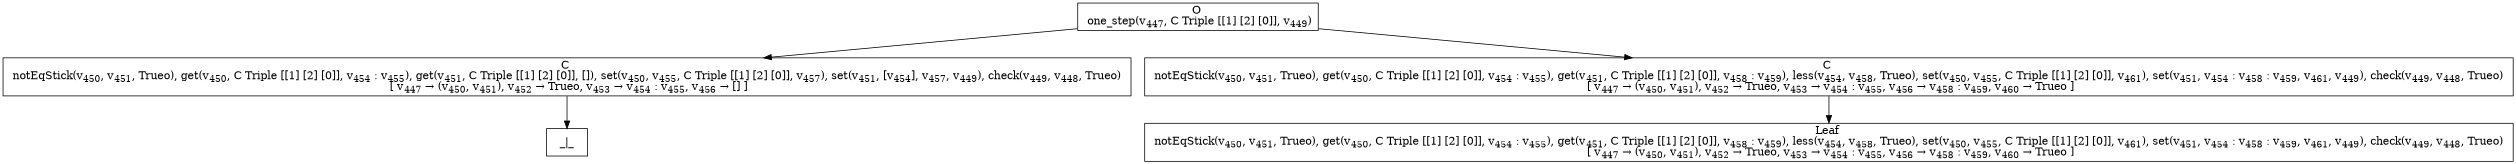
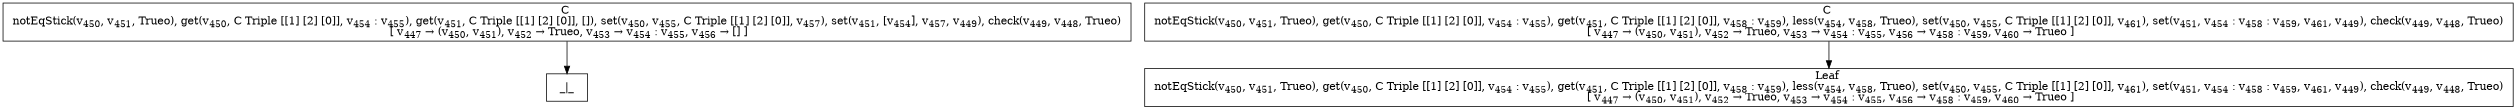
node "O": removed
